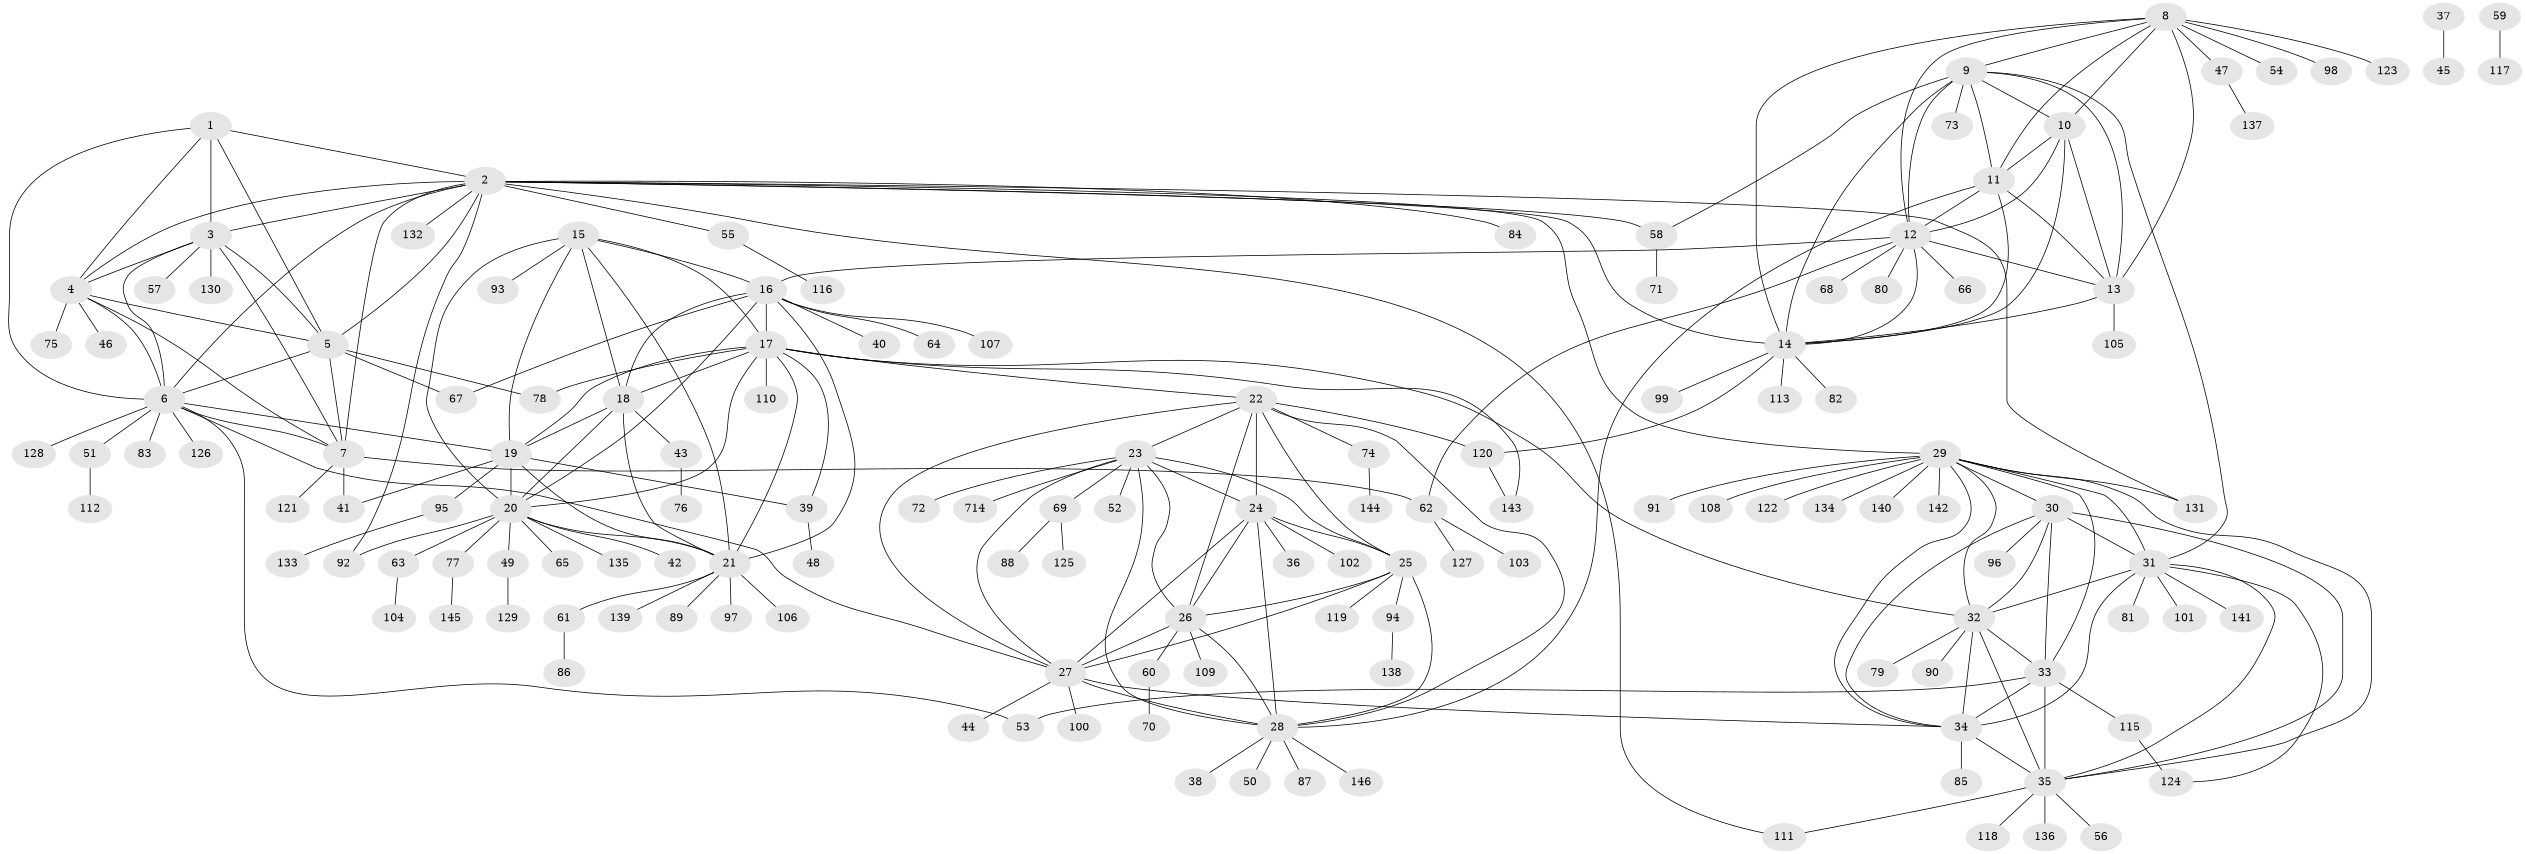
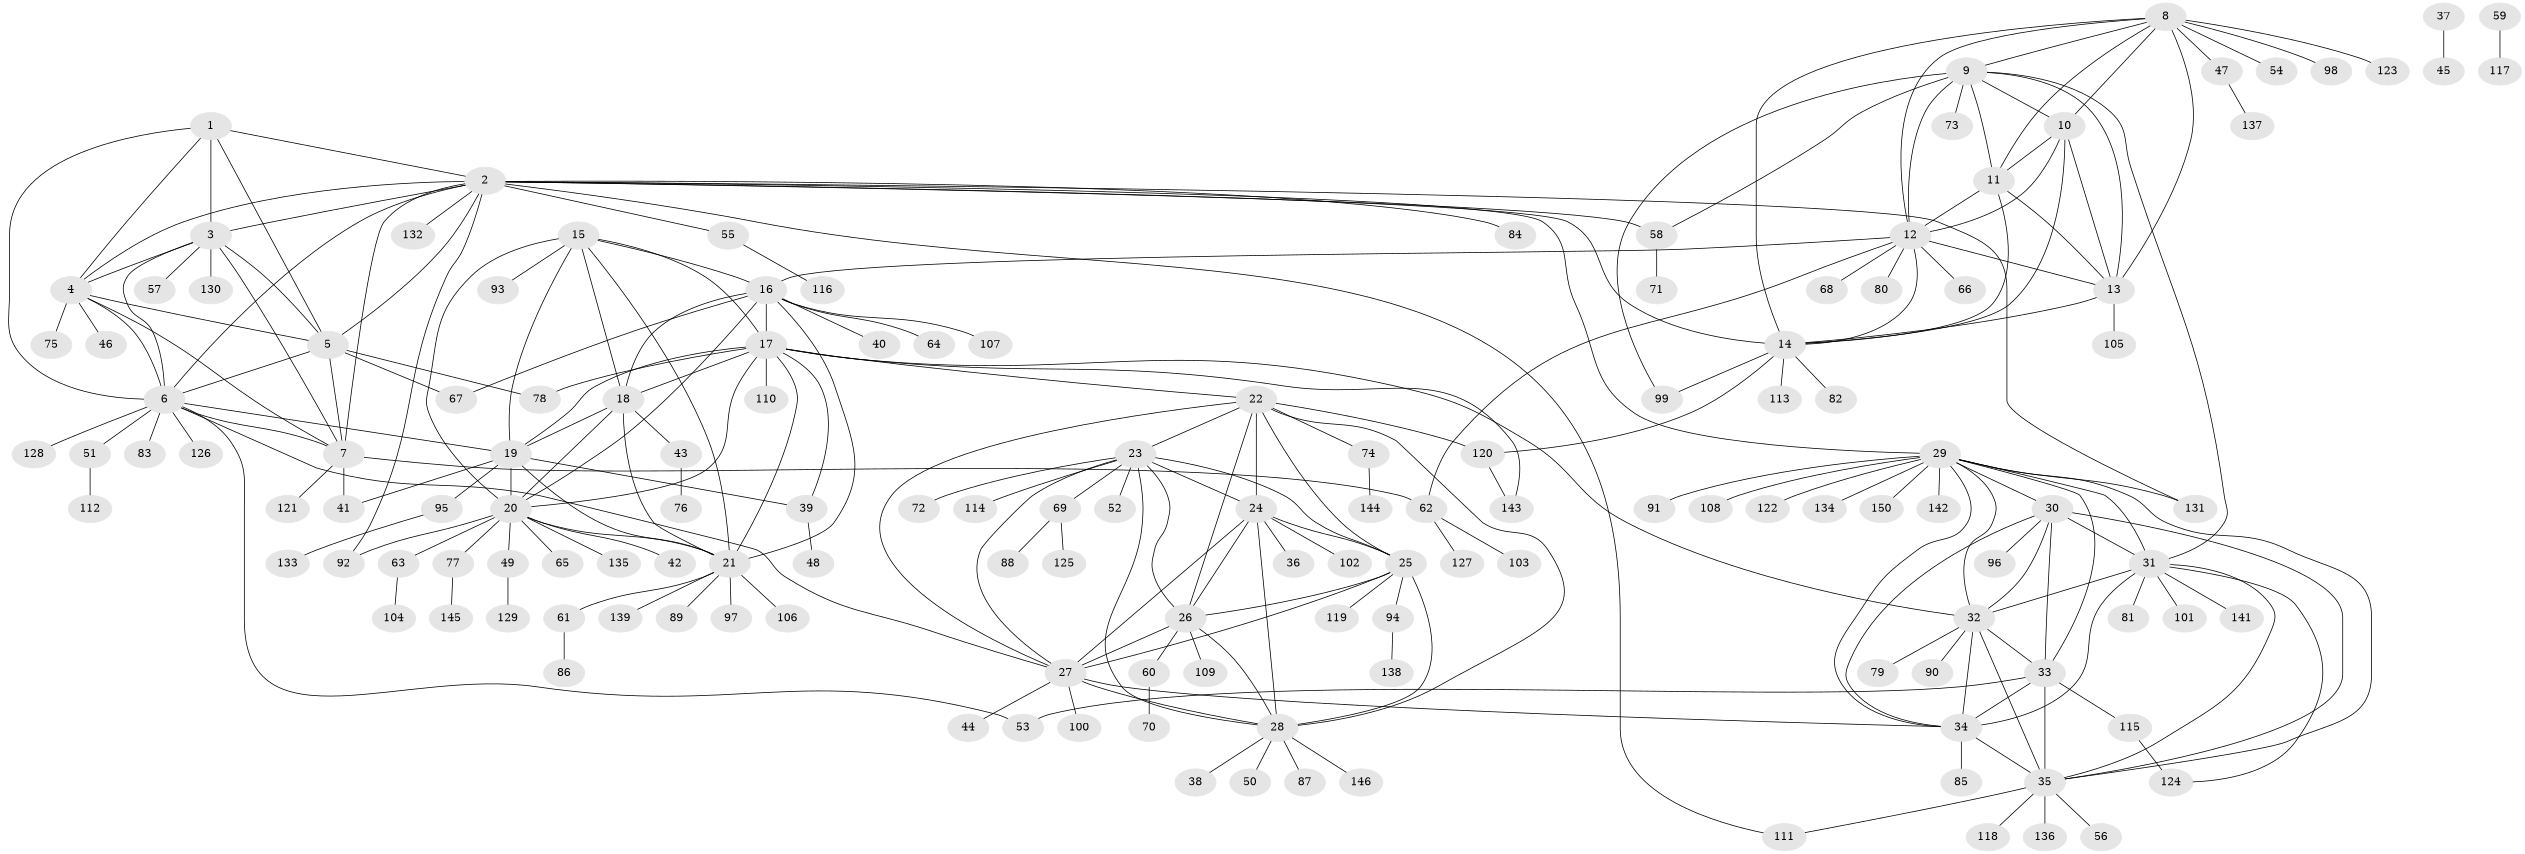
edge "9" -- "14": now "9" -- "99"
edge "11" -- "28": removed
node "714": label "714" -> "114"
node "140": label "140" -> "150"
